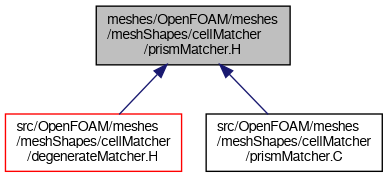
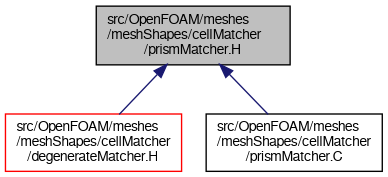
node "meshes/OpenFOAM/meshes /meshShapes/cellMatcher /prismMatcher.H": label "meshes/OpenFOAM/meshes /meshShapes/cellMatcher /prismMatcher.H" -> "src/OpenFOAM/meshes /meshShapes/cellMatcher /prismMatcher.H"
